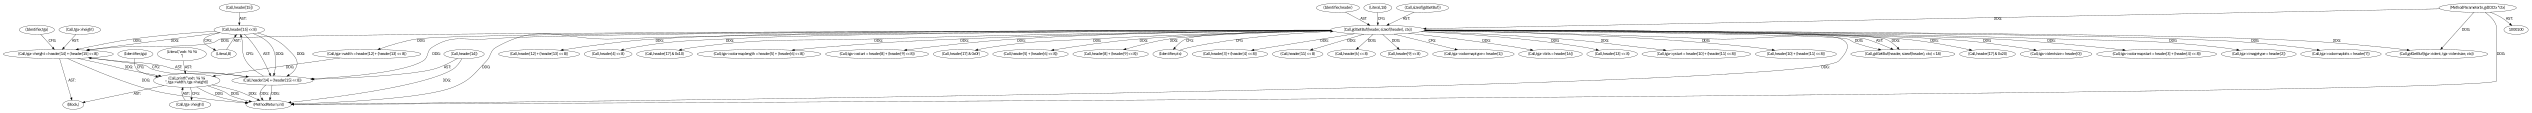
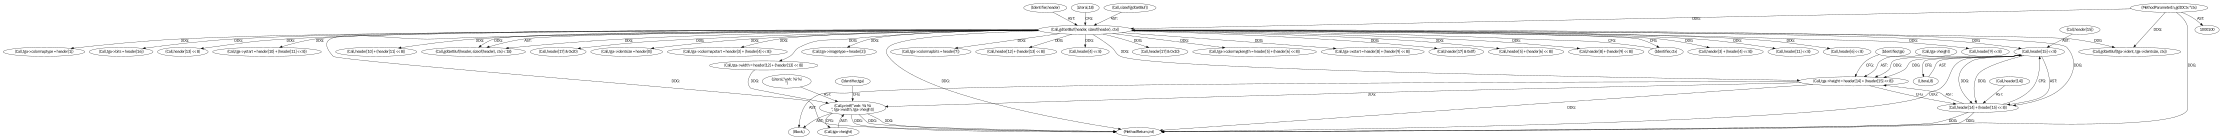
edge "(Call,gdGetBuf(header, sizeof(header), ctx))" -> "(Call,header[15] << 8)": added, label "DDG:"
edge "(Call,gdGetBuf(header, sizeof(header), ctx))" -> "(Call,tga->colormaptype = header[1])": label "CFG: " -> "DDG: "
edge "(Call,header[14])" -> "(MethodReturn,int)": now "(Call,header[15] << 8)" -> "(MethodReturn,int)"
